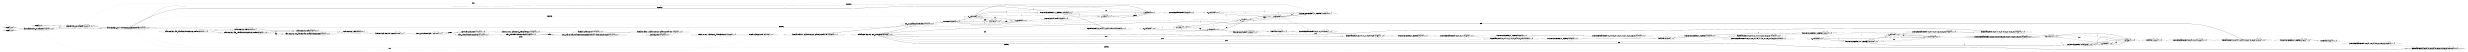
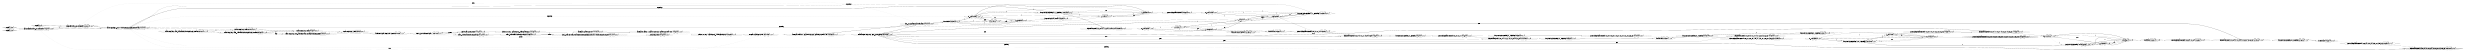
edge "i < 2@@@22@@@['0', '0', '1']" -> "i++@@@23@@@['1', '1', '1']": label "processor" -> "true"
